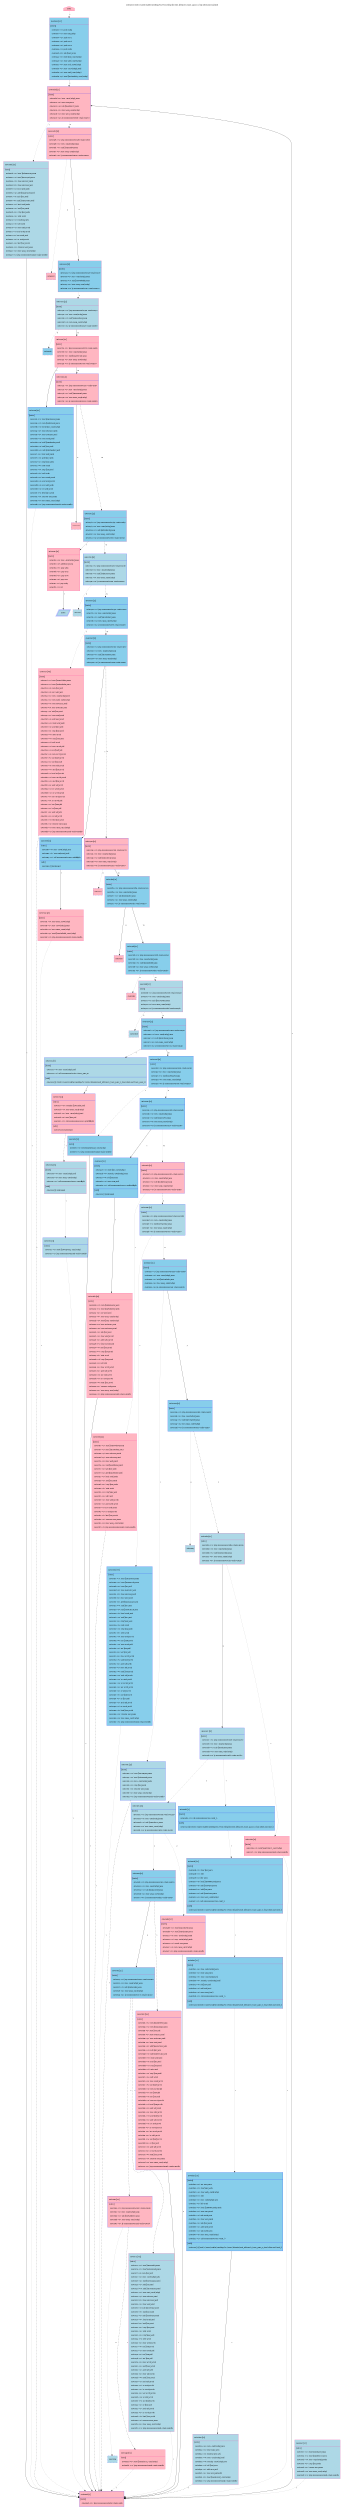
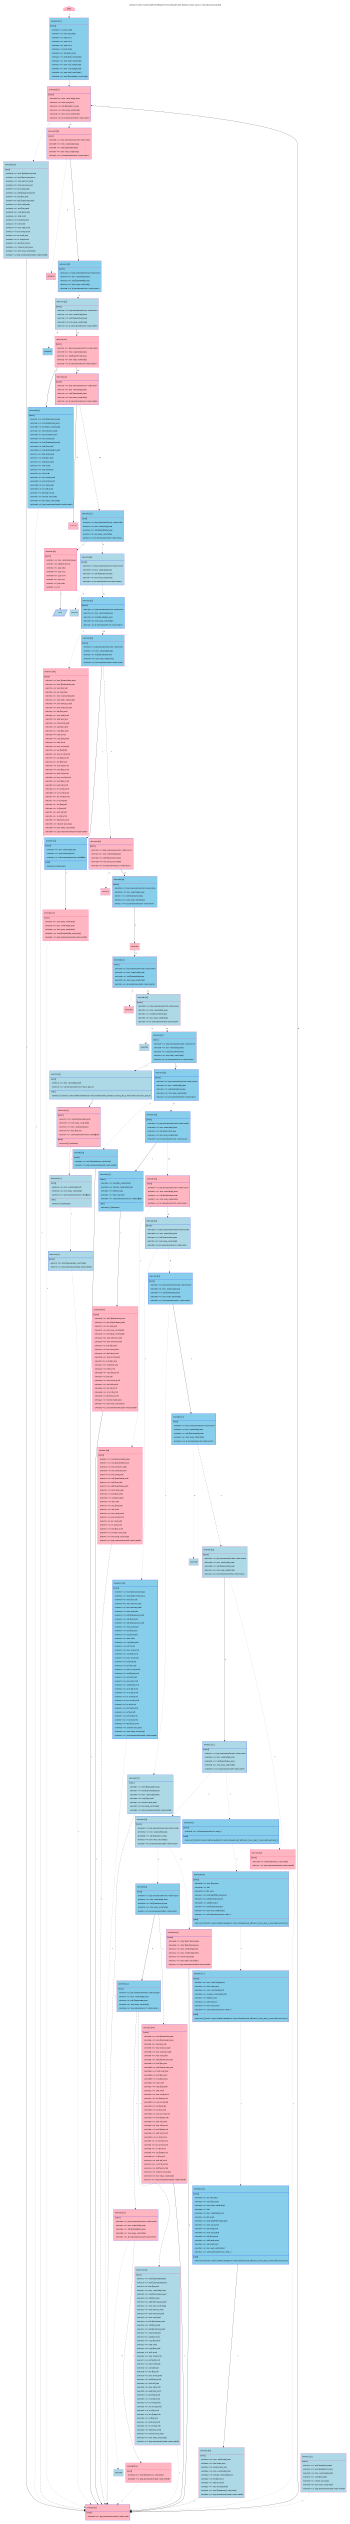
edge "0x4017b9 [25]" -> "0x4017d2 [25]": now "0x401d01" -> "0x4017d2 [25]"
node "0x401881 [25]": color deeppink -> blue
